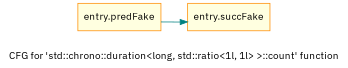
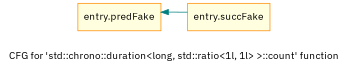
edge "entry.predFake" -> "entry.succFake": reversed
